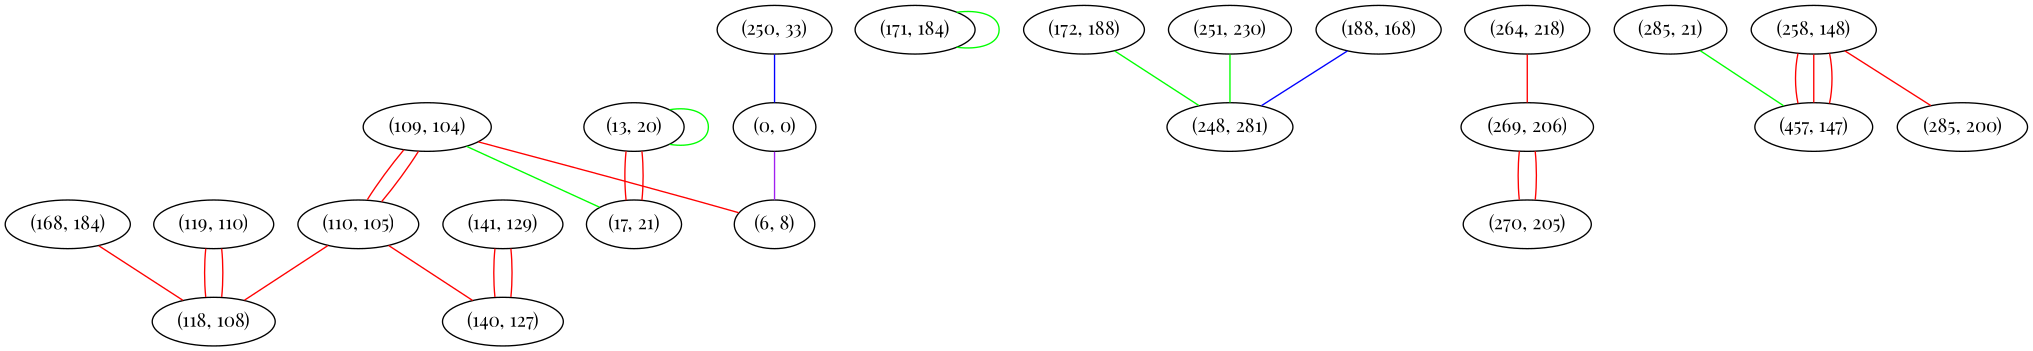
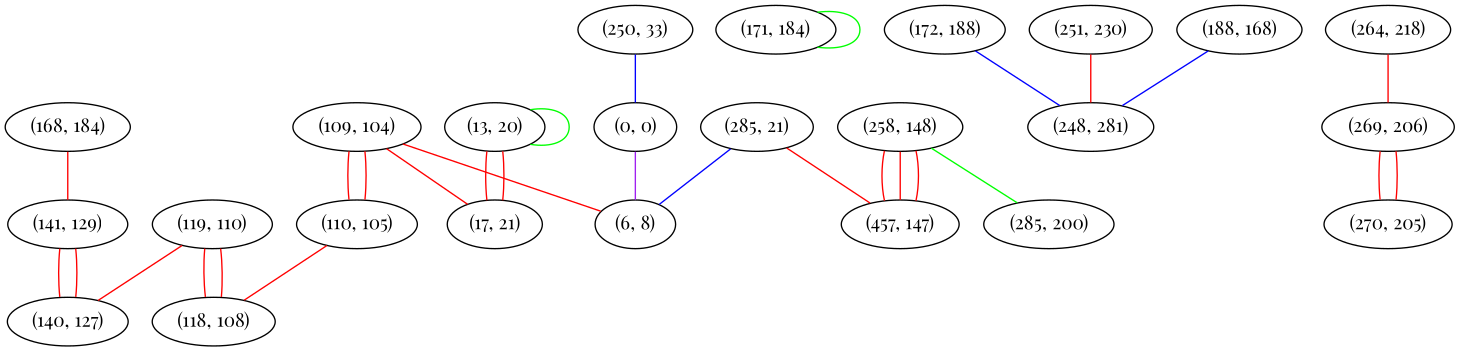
edge "(172, 188)" -- "(248, 281)": color green -> blue
edge "(285, 21)" -- "(457, 147)": color green -> red
edge "(258, 148)" -- "(285, 200)": color red -> green
edge "(251, 230)" -- "(248, 281)": color green -> red
edge "(109, 104)" -- "(17, 21)": color green -> red
edge "(285, 21)" -- "(6, 8)": added
edge "(168, 184)" -- "(118, 108)": now "(168, 184)" -- "(141, 129)"
edge "(110, 105)" -- "(140, 127)": now "(119, 110)" -- "(140, 127)"
